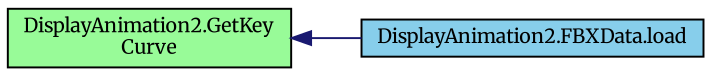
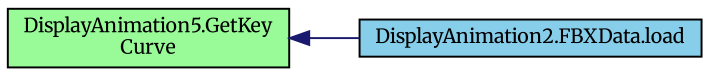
node "DisplayAnimation2.GetKey Curve": label "DisplayAnimation2.GetKey Curve" -> "DisplayAnimation5.GetKey Curve"
